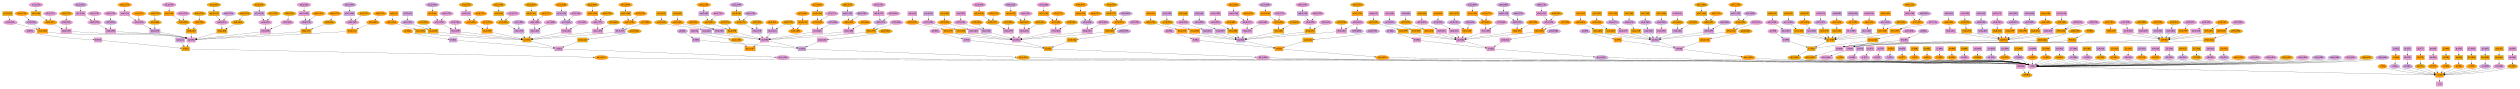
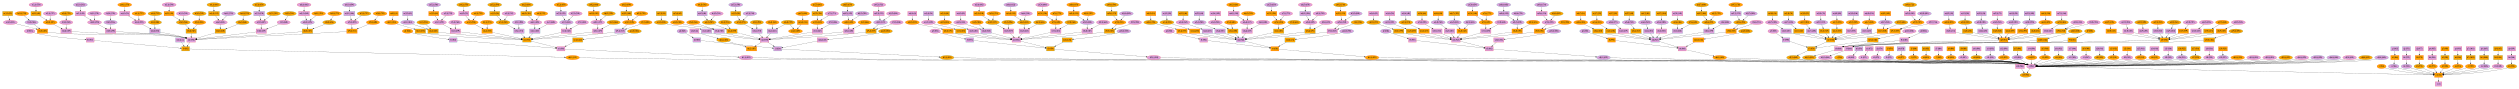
edge "u(9,4) (525)" -> "b(9,5) (805)": reversed
